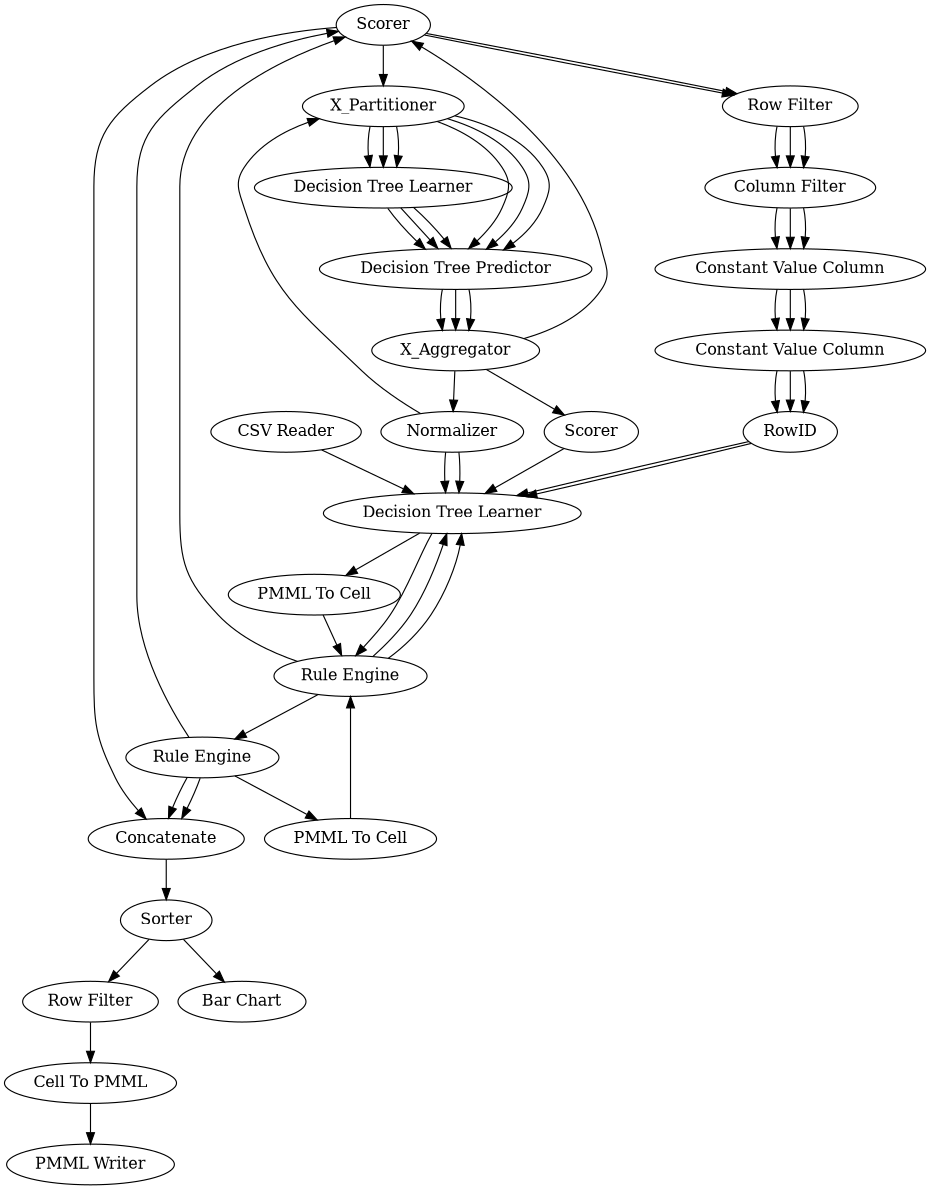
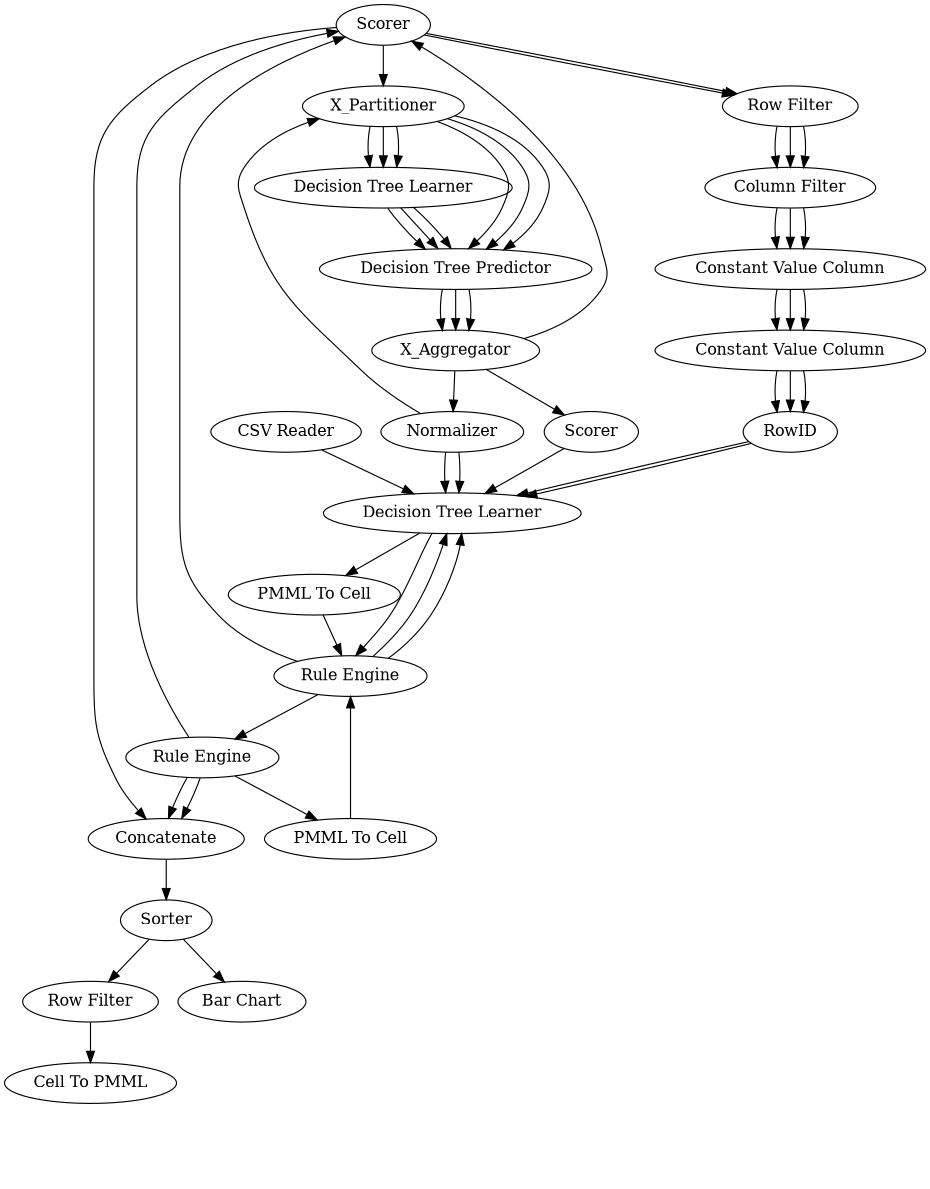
node "PMML Writer": removed
